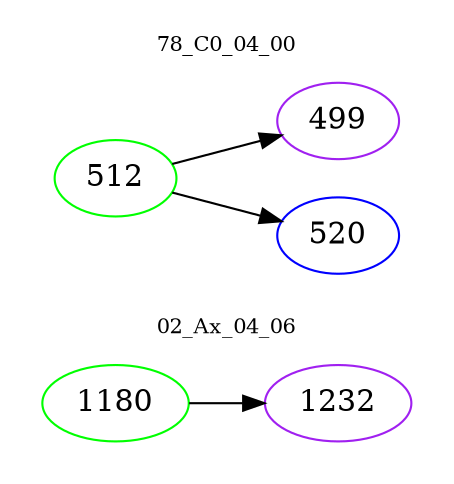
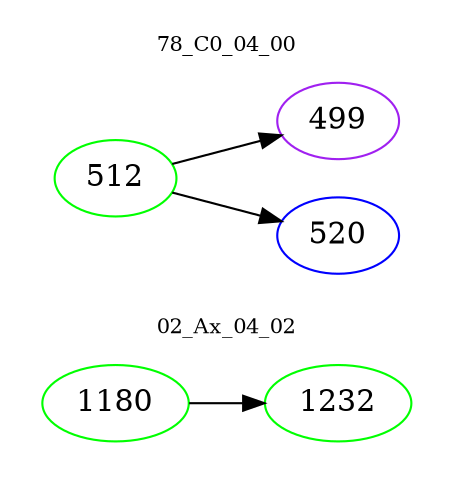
cluster "02_Ax_04_06": label "02_Ax_04_06" -> "02_Ax_04_02"
node "1232": color purple -> green
